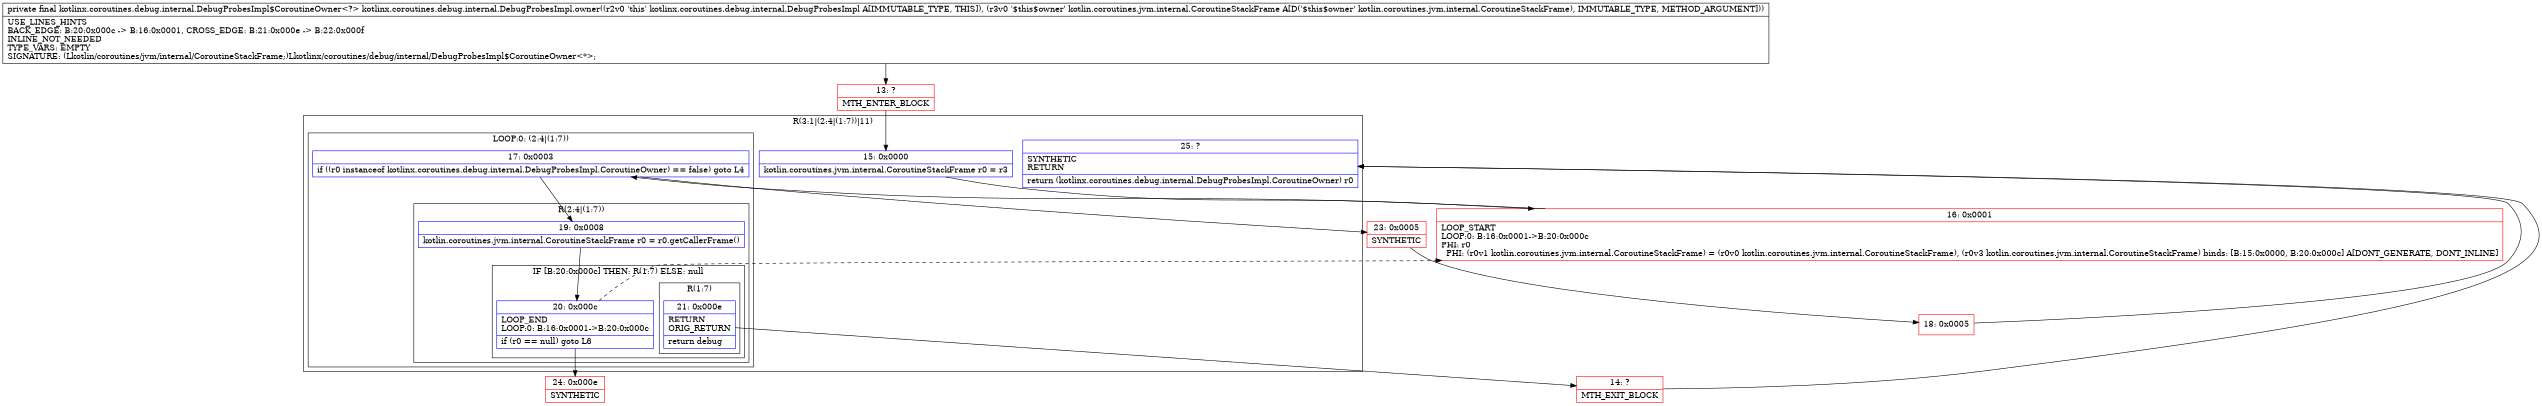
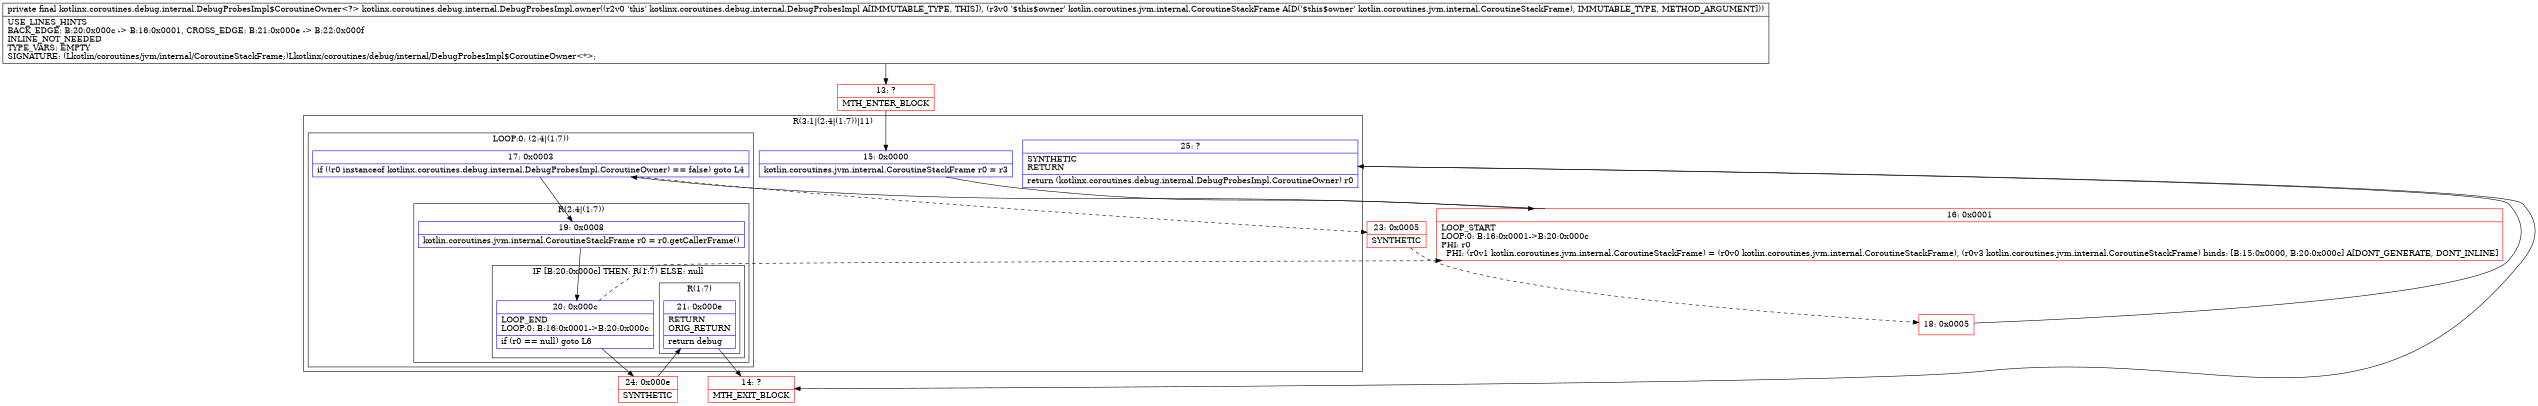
edge "14: ?" -> "25: ?": reversed
edge "17: 0x0003" -> "23: 0x0005": style solid -> dashed
edge "23: 0x0005" -> "18: 0x0005": style solid -> dashed
edge "24: 0x000e" -> "21: 0x000e": added
